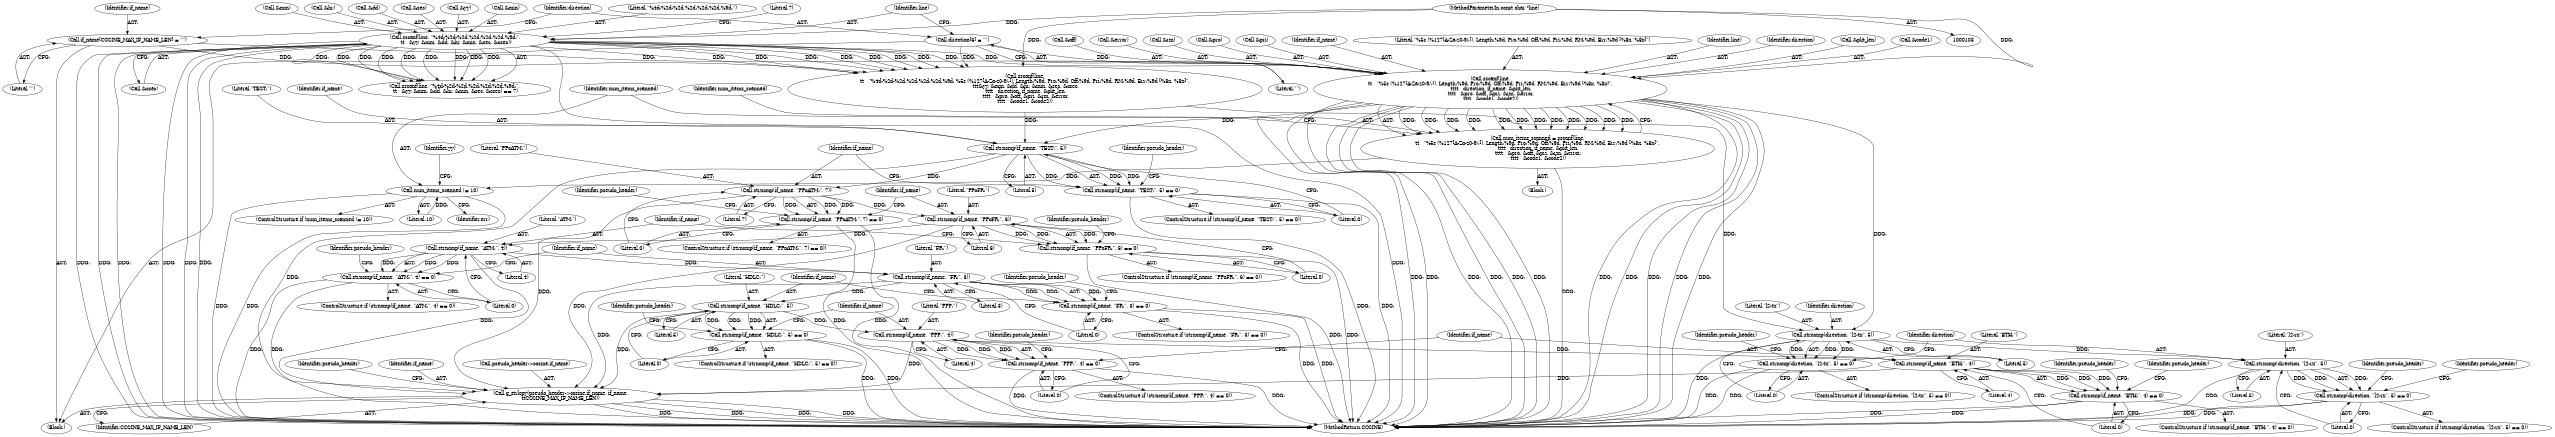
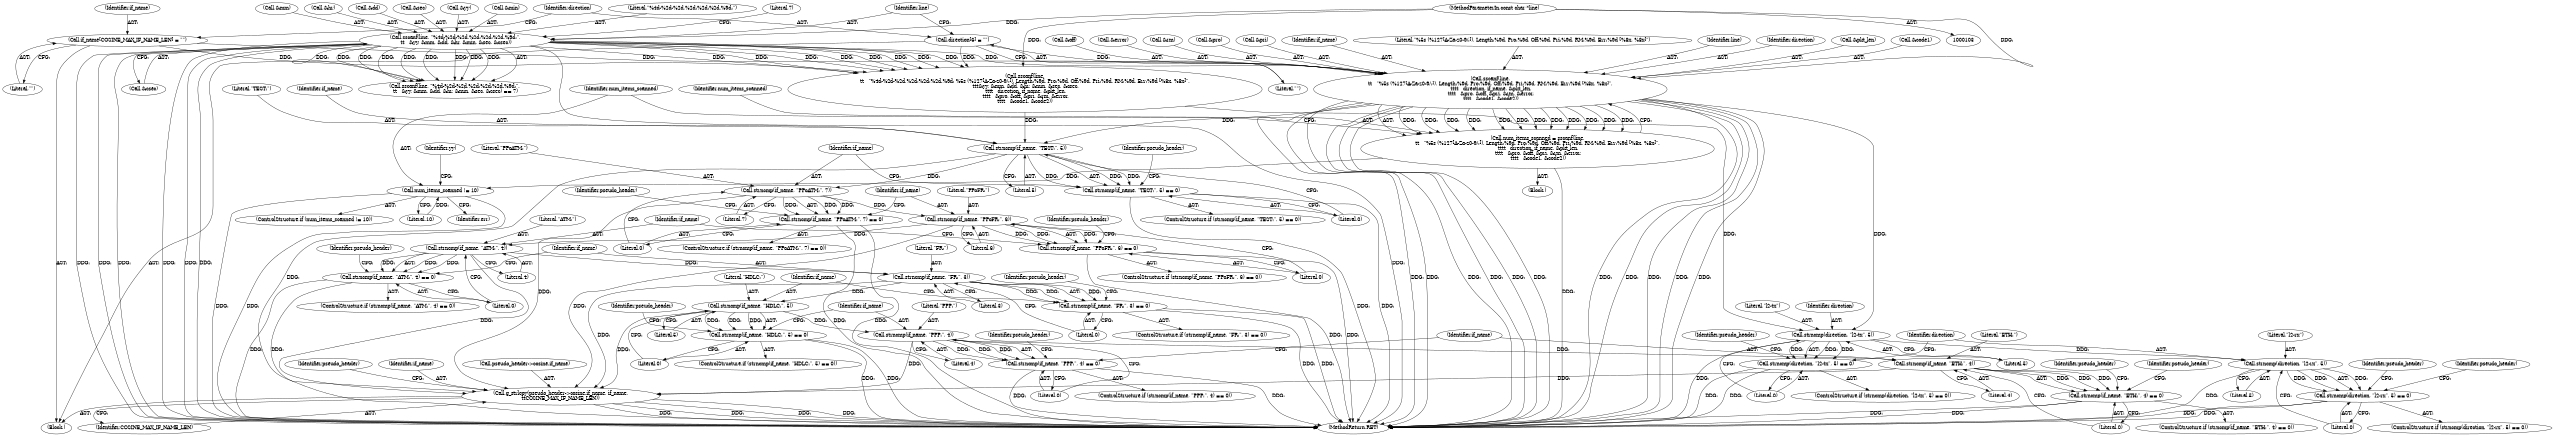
edge "(Call,num_items_scanned != 10)" -> "(Literal,10)": label "AST: " -> "CFG: "
node "(MethodReturn,COSINE)": label "(MethodReturn,COSINE)" -> "(MethodReturn,RET)"
